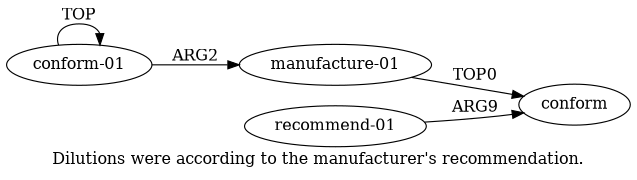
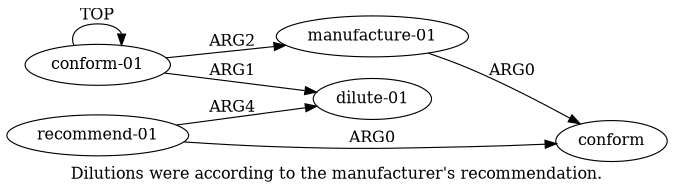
edge "manufacture-01" -> "conform": label "TOP0" -> "ARG0"
node "dilute-01": added
edge "recommend-01" -> "conform": label "ARG9" -> "ARG0"
